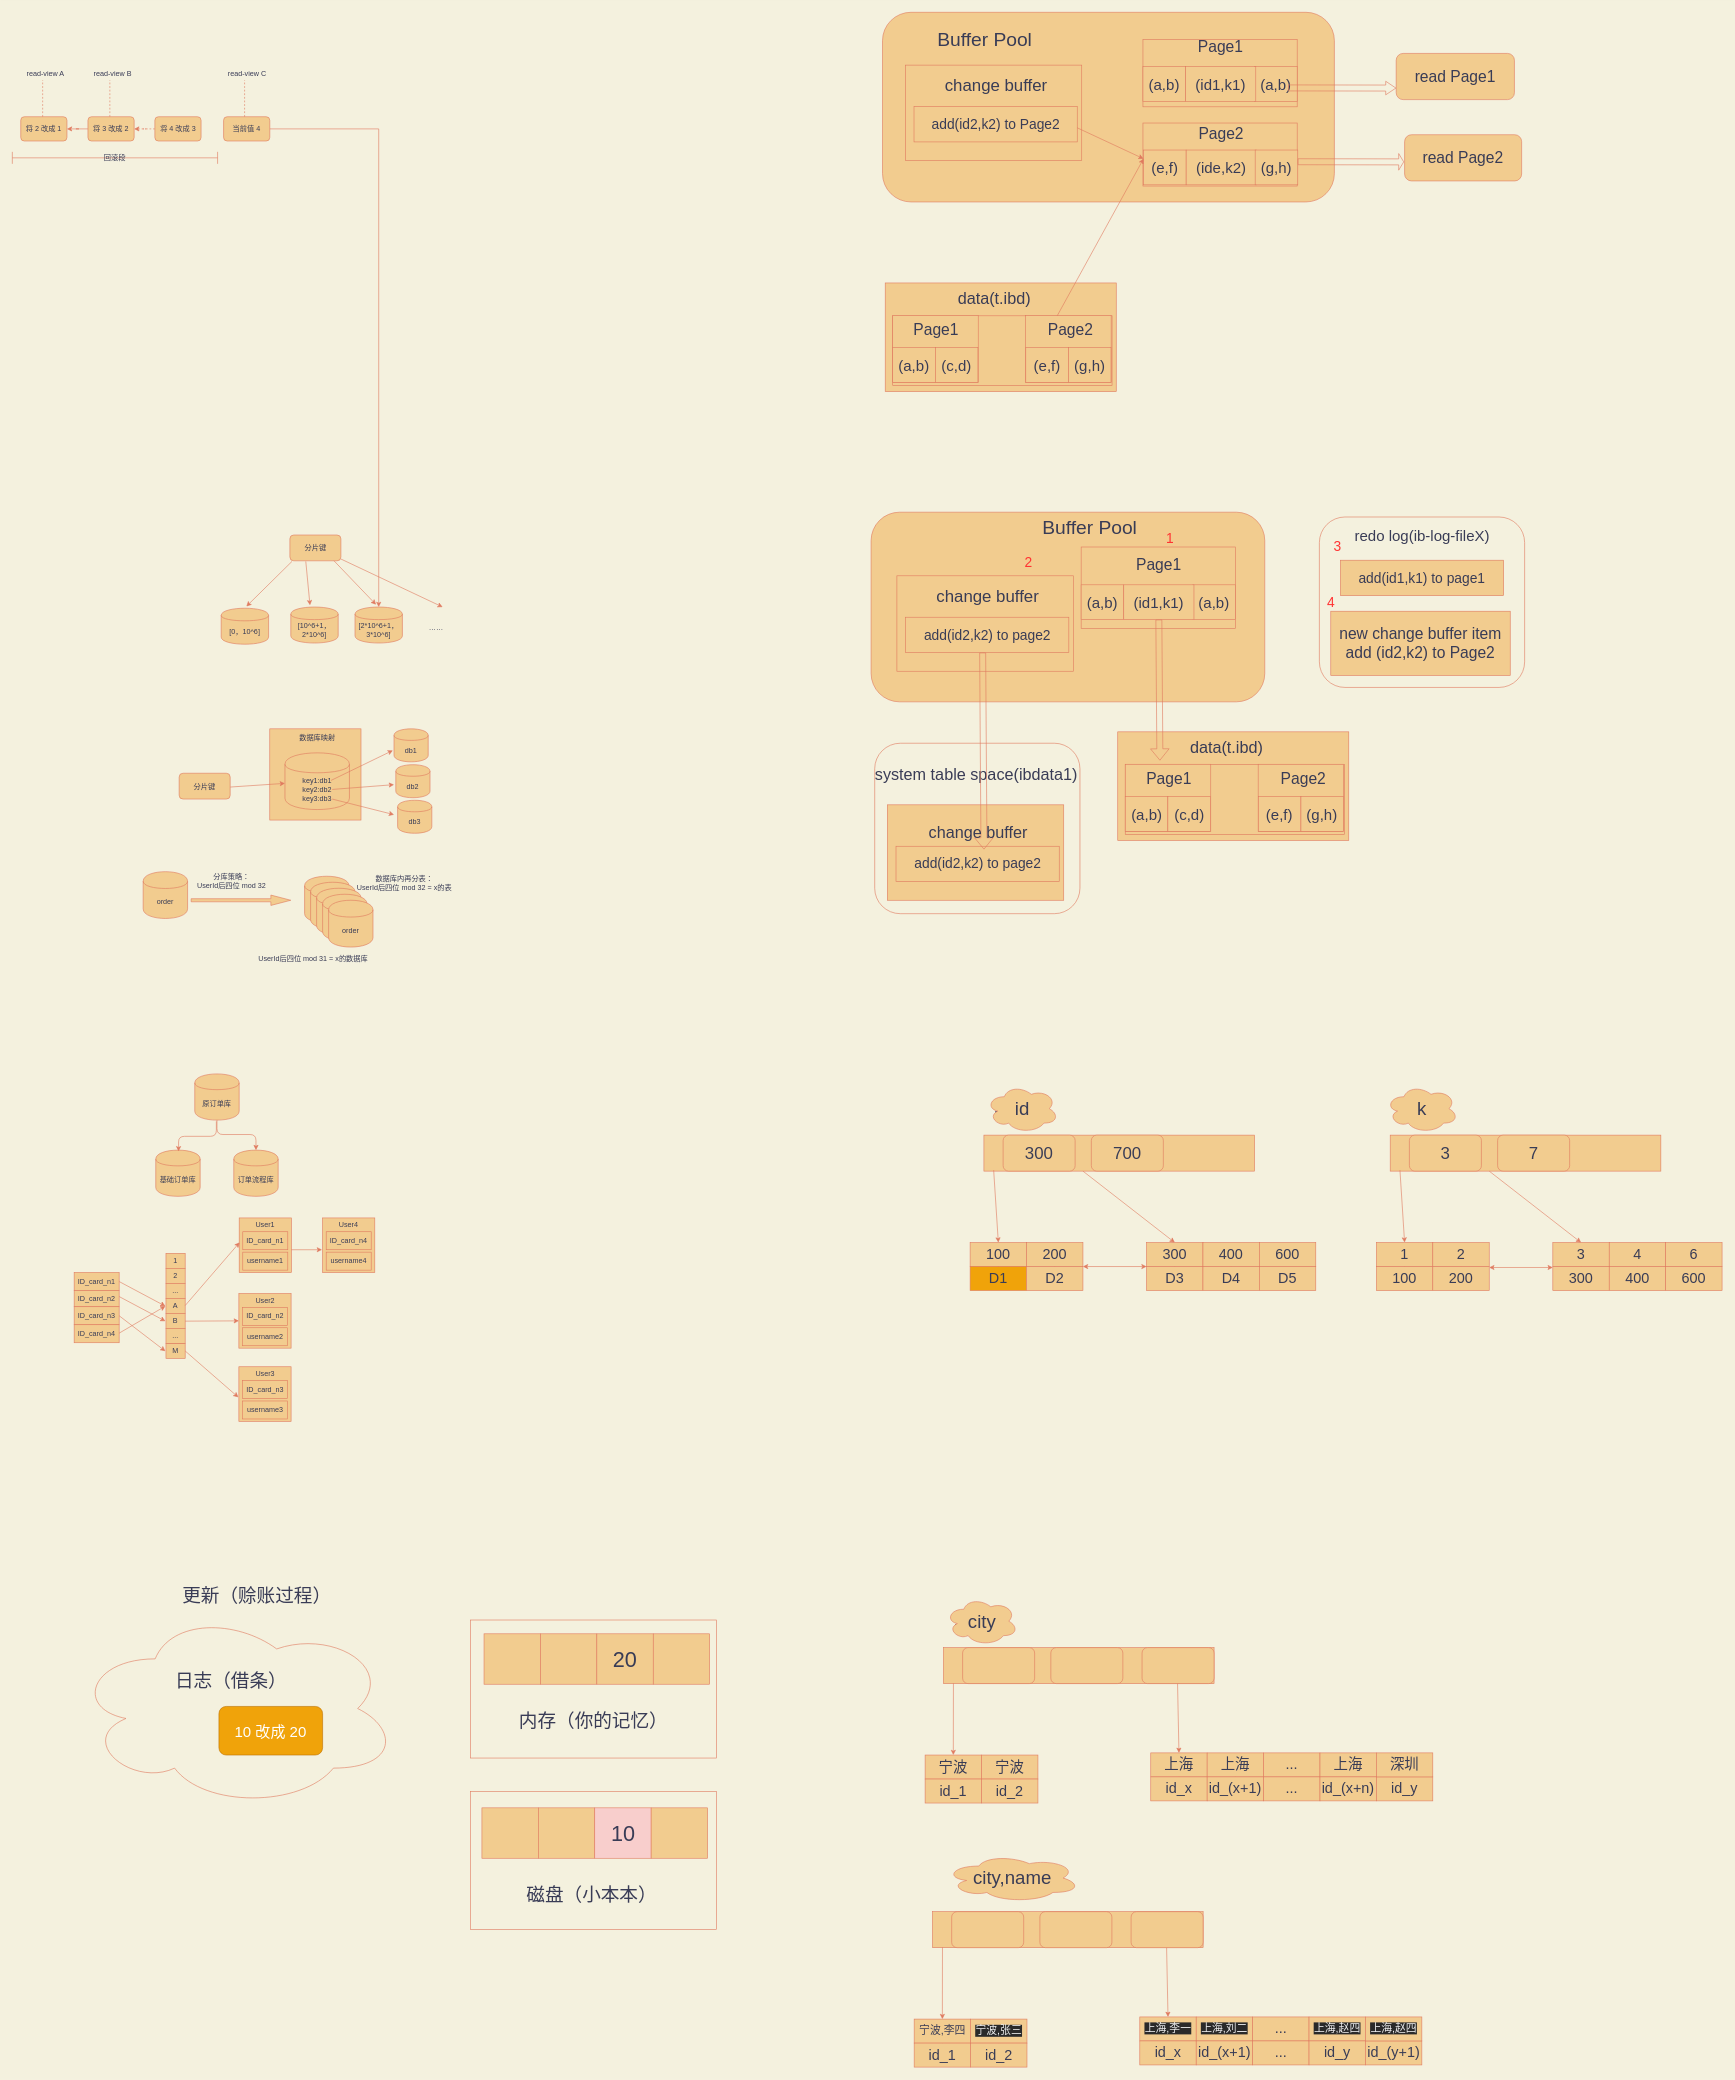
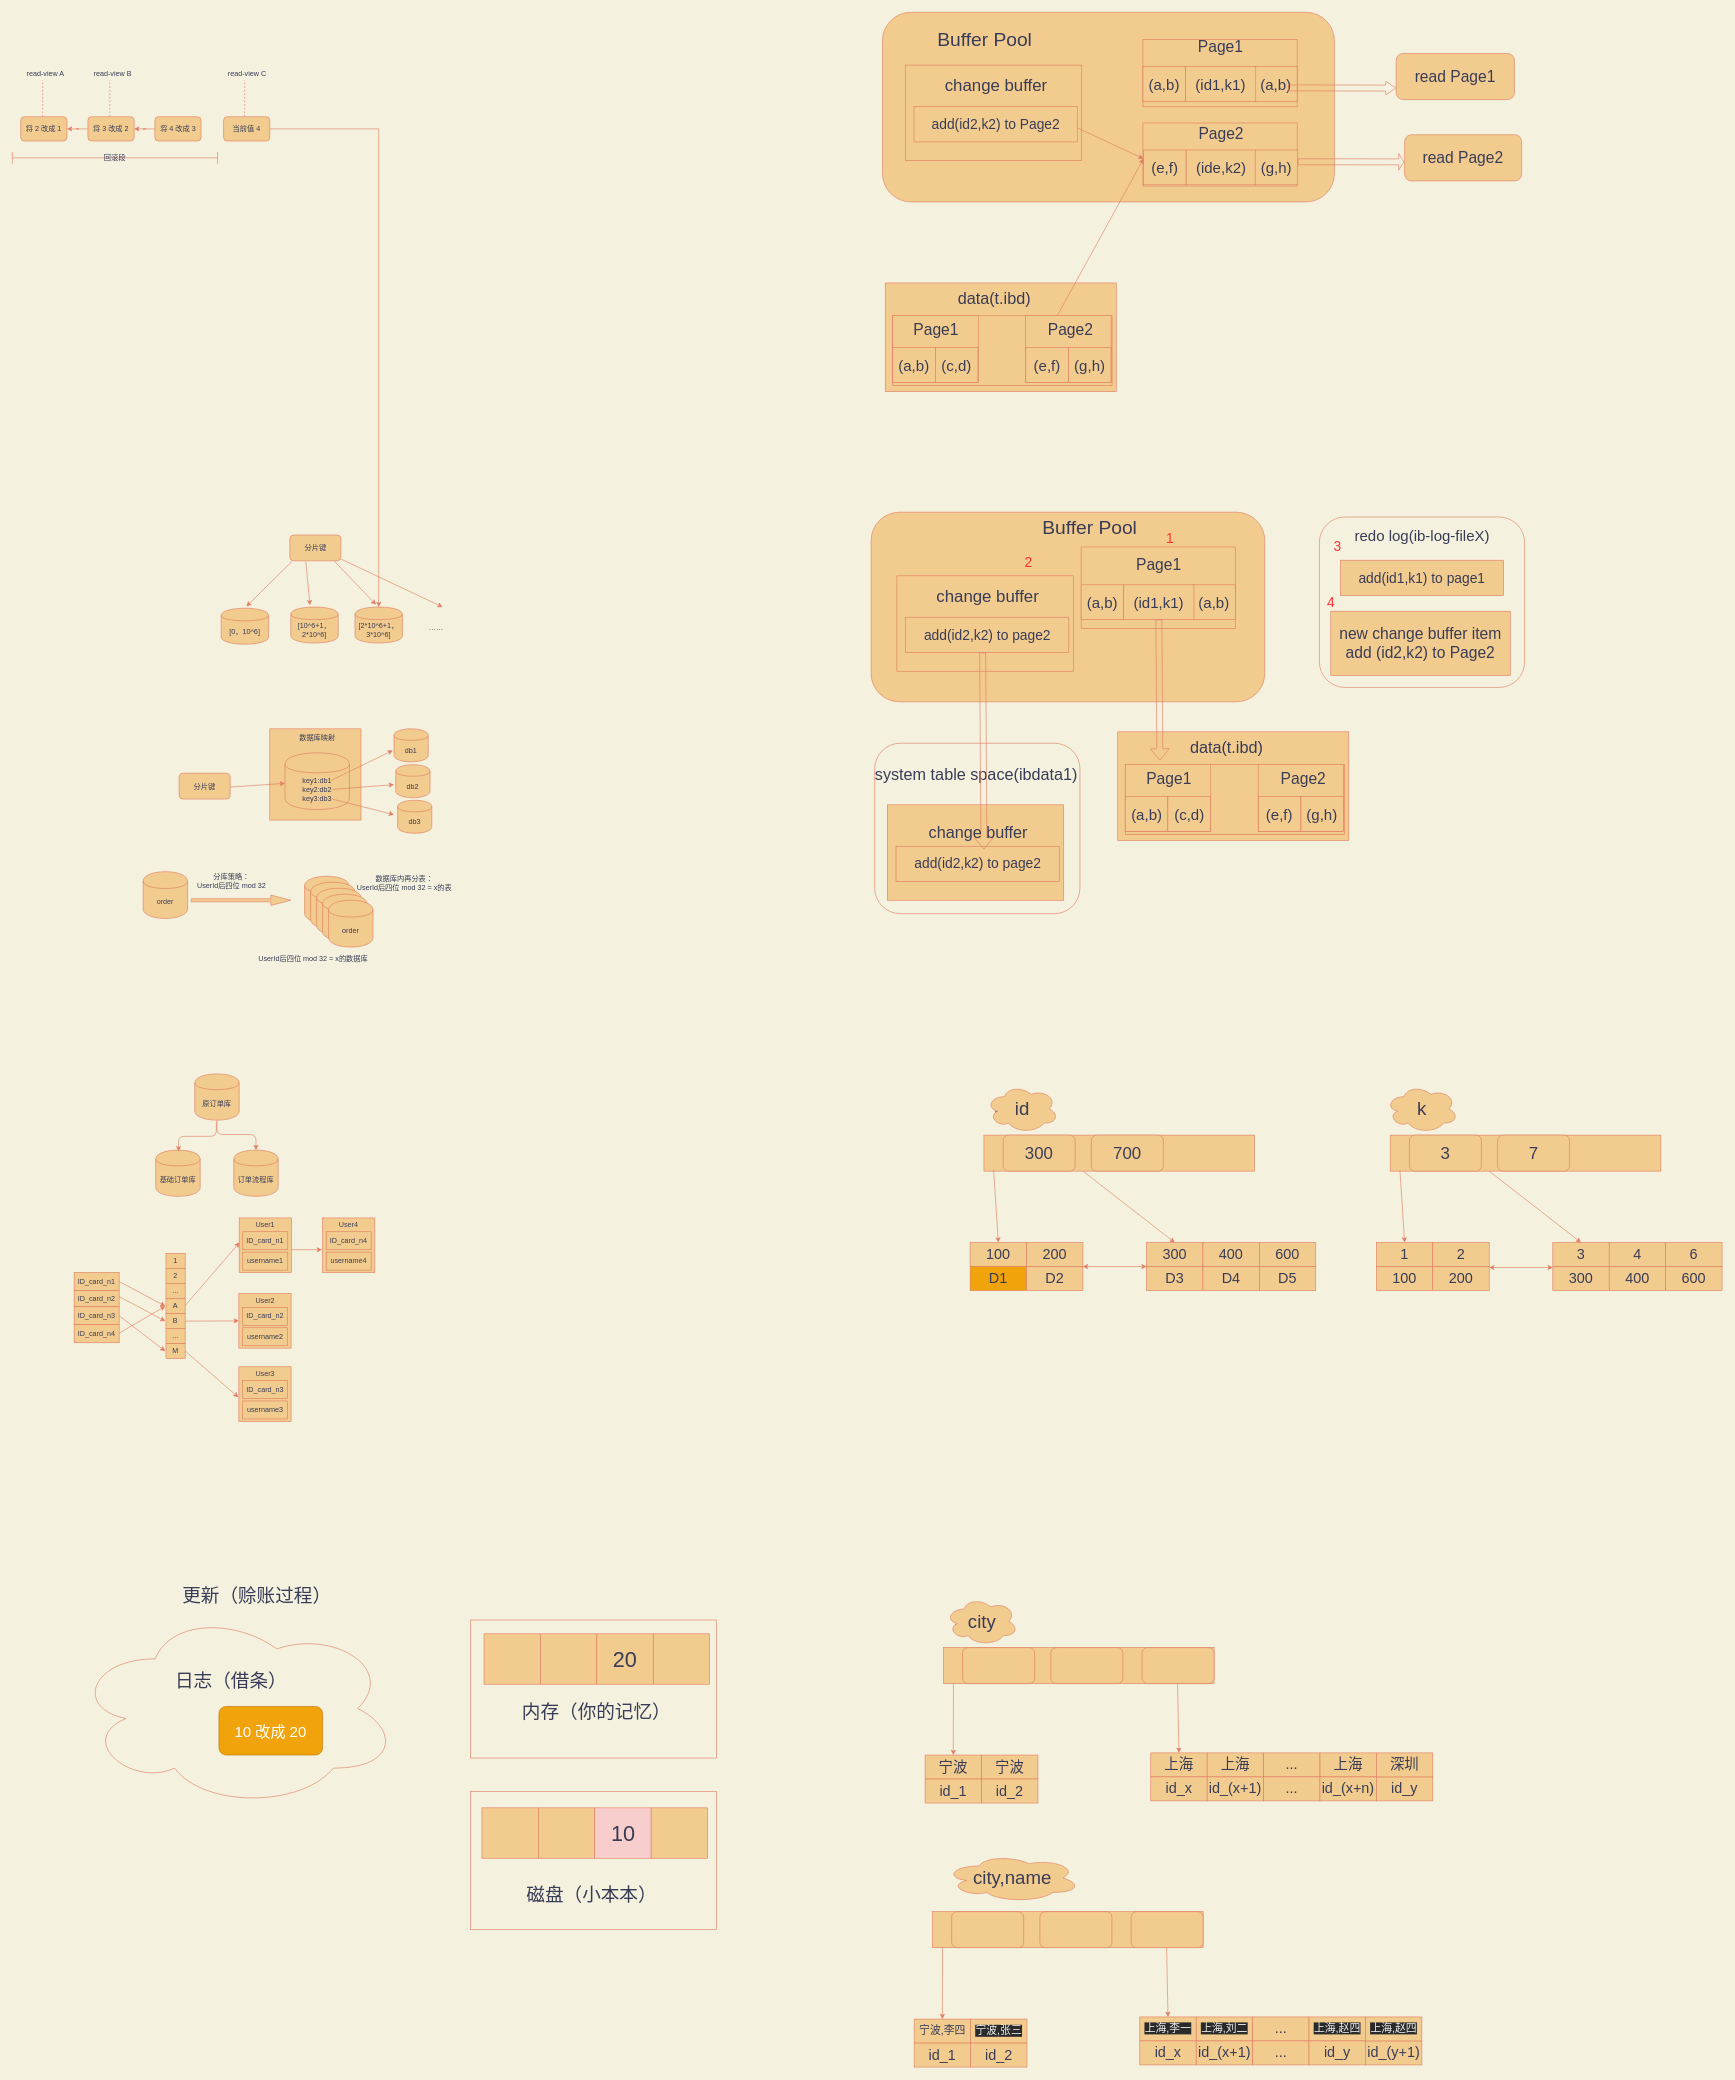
edge "将 4 改成 3" -> "将 3 改成 2": style dashed -> solid
node "UserId后四位 mod 31 = x的数据库": label "UserId后四位 mod 31 = x的数据库" -> "UserId后四位 mod 32 = x的数据库"
node "内存（你的记忆）": moved (593, 1720) -> (596, 1711)
